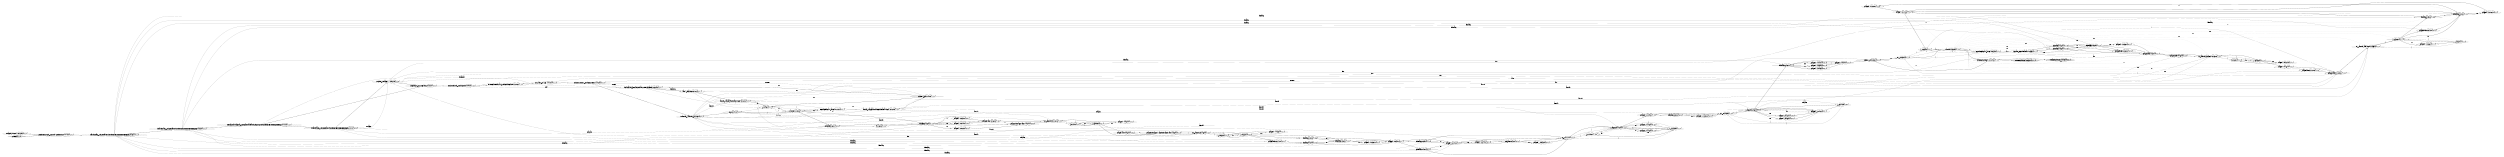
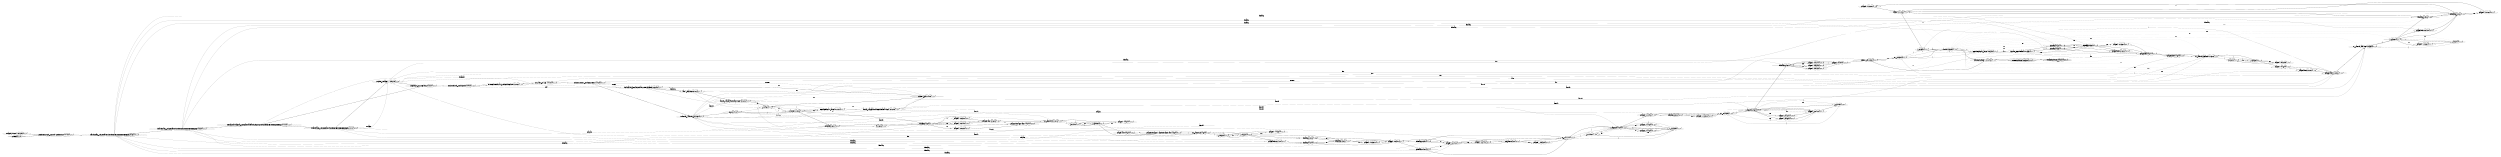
edge "j < valueWidth@@@46@@@['1', '1', '1']" -> "j++@@@47@@@['0', '0', '1']": label "extraSpaces" -> "true"
